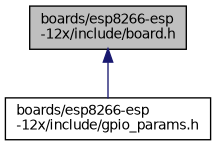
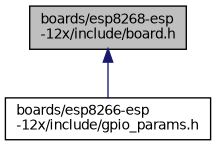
node "boards/esp8266-esp -12x/include/board.h": label "boards/esp8266-esp -12x/include/board.h" -> "boards/esp8268-esp -12x/include/board.h"
